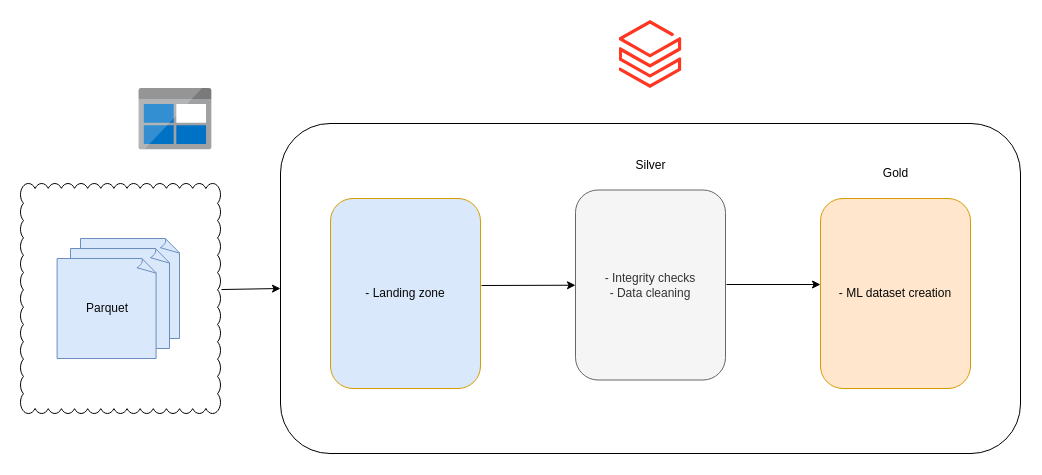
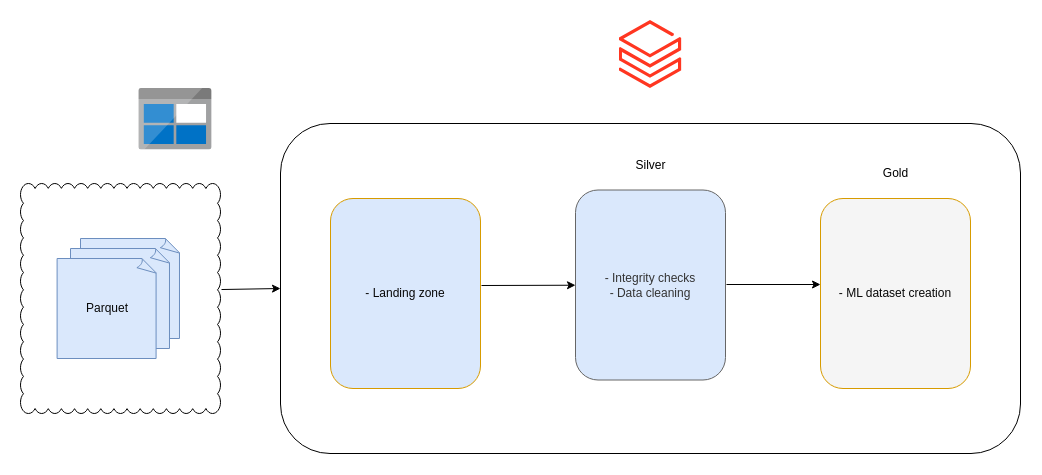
node "- Integrity checks - Data cleaning": fillcolor #f5f5f5 -> #dae8fc
node "- ML dataset creation": fillcolor #ffe6cc -> #f5f5f5
